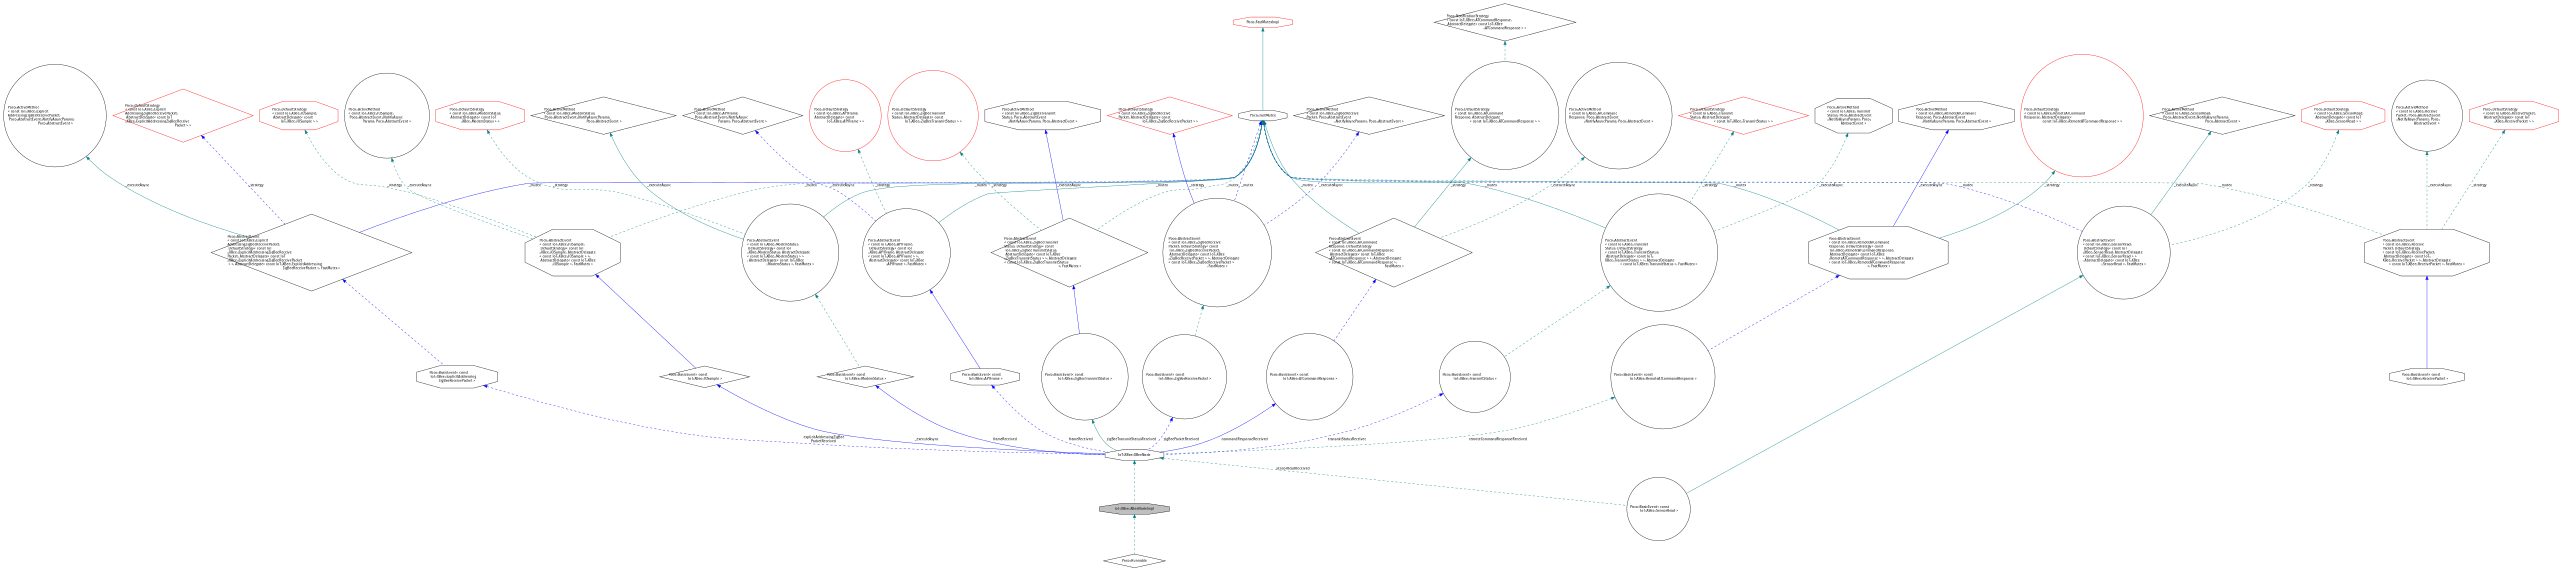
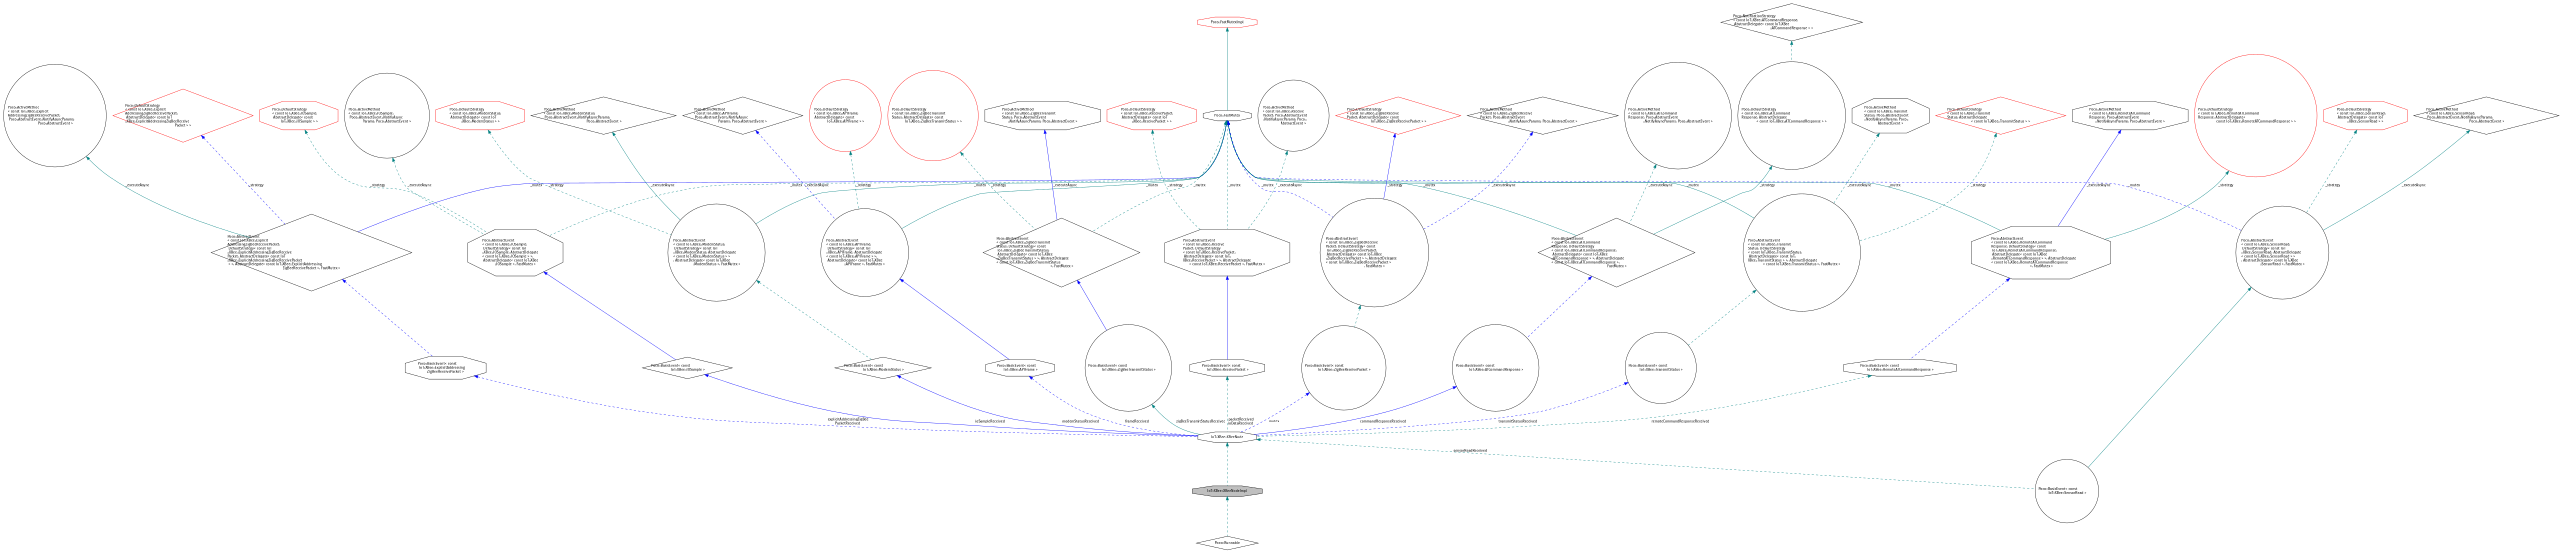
node "Poco::BasicEvent< const IoT::XBee::RemoteATCommandResponse >": shape circle -> octagon
edge "IoT::XBee::XBeeNode" -> "Poco::BasicEvent< const IoT::XBee::ReceivePacket >": added, label "packetReceived ioDataReceived"
edge "IoT::XBee::XBeeNode" -> "Poco::BasicEvent< const IoT::XBee::IOSample >": label " _executeAsync" -> " ioSampleReceived"
edge "IoT::XBee::XBeeNode" -> "Poco::BasicEvent< const IoT::XBee::ModemStatus >": label " frameReceived" -> " modemStatusReceived"
edge "IoT::XBee::XBeeNode" -> "Poco::BasicEvent< const IoT::XBee::ZigBeeReceivePacket >": label " zigBeePacketReceived" -> " mutex"
